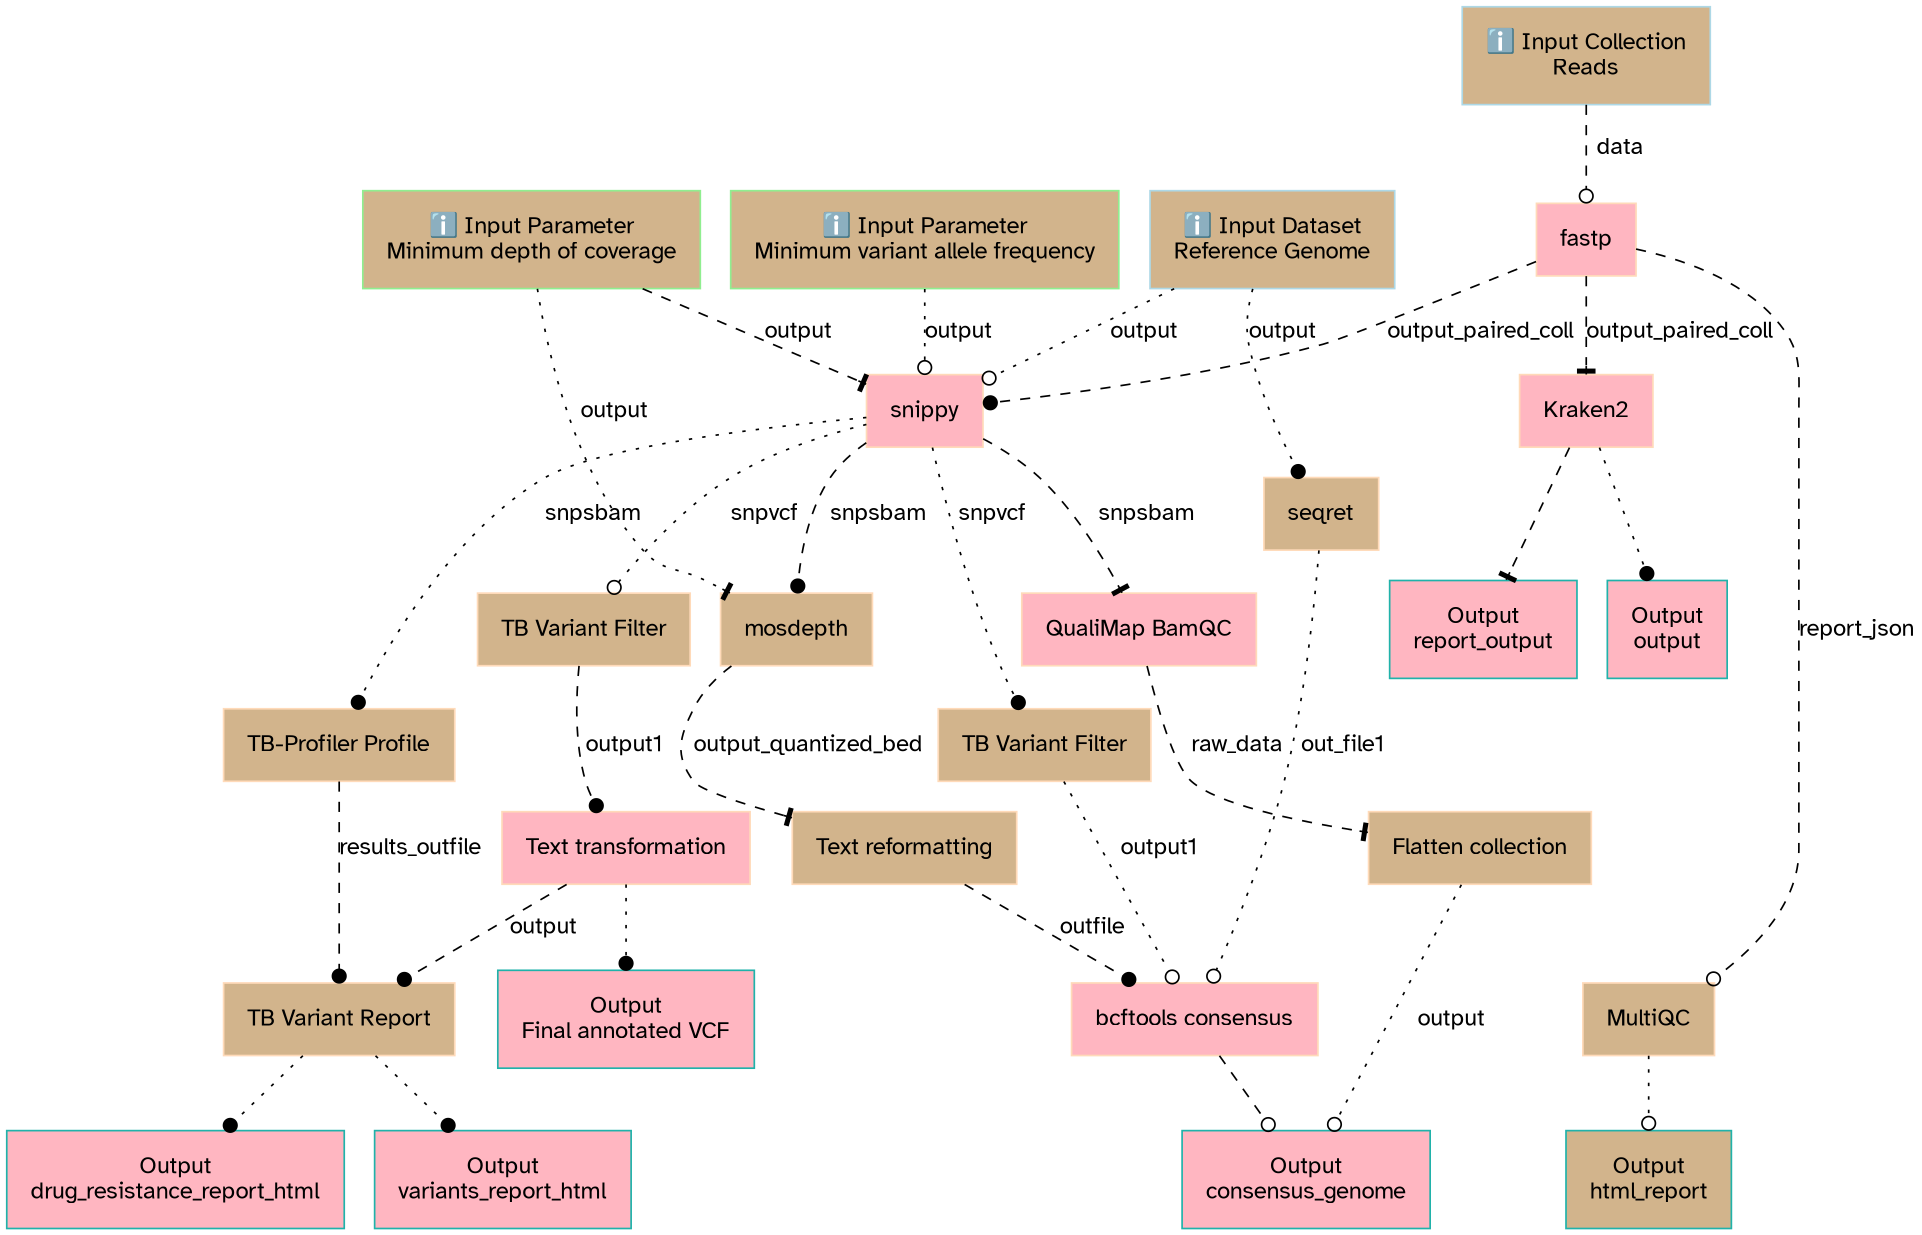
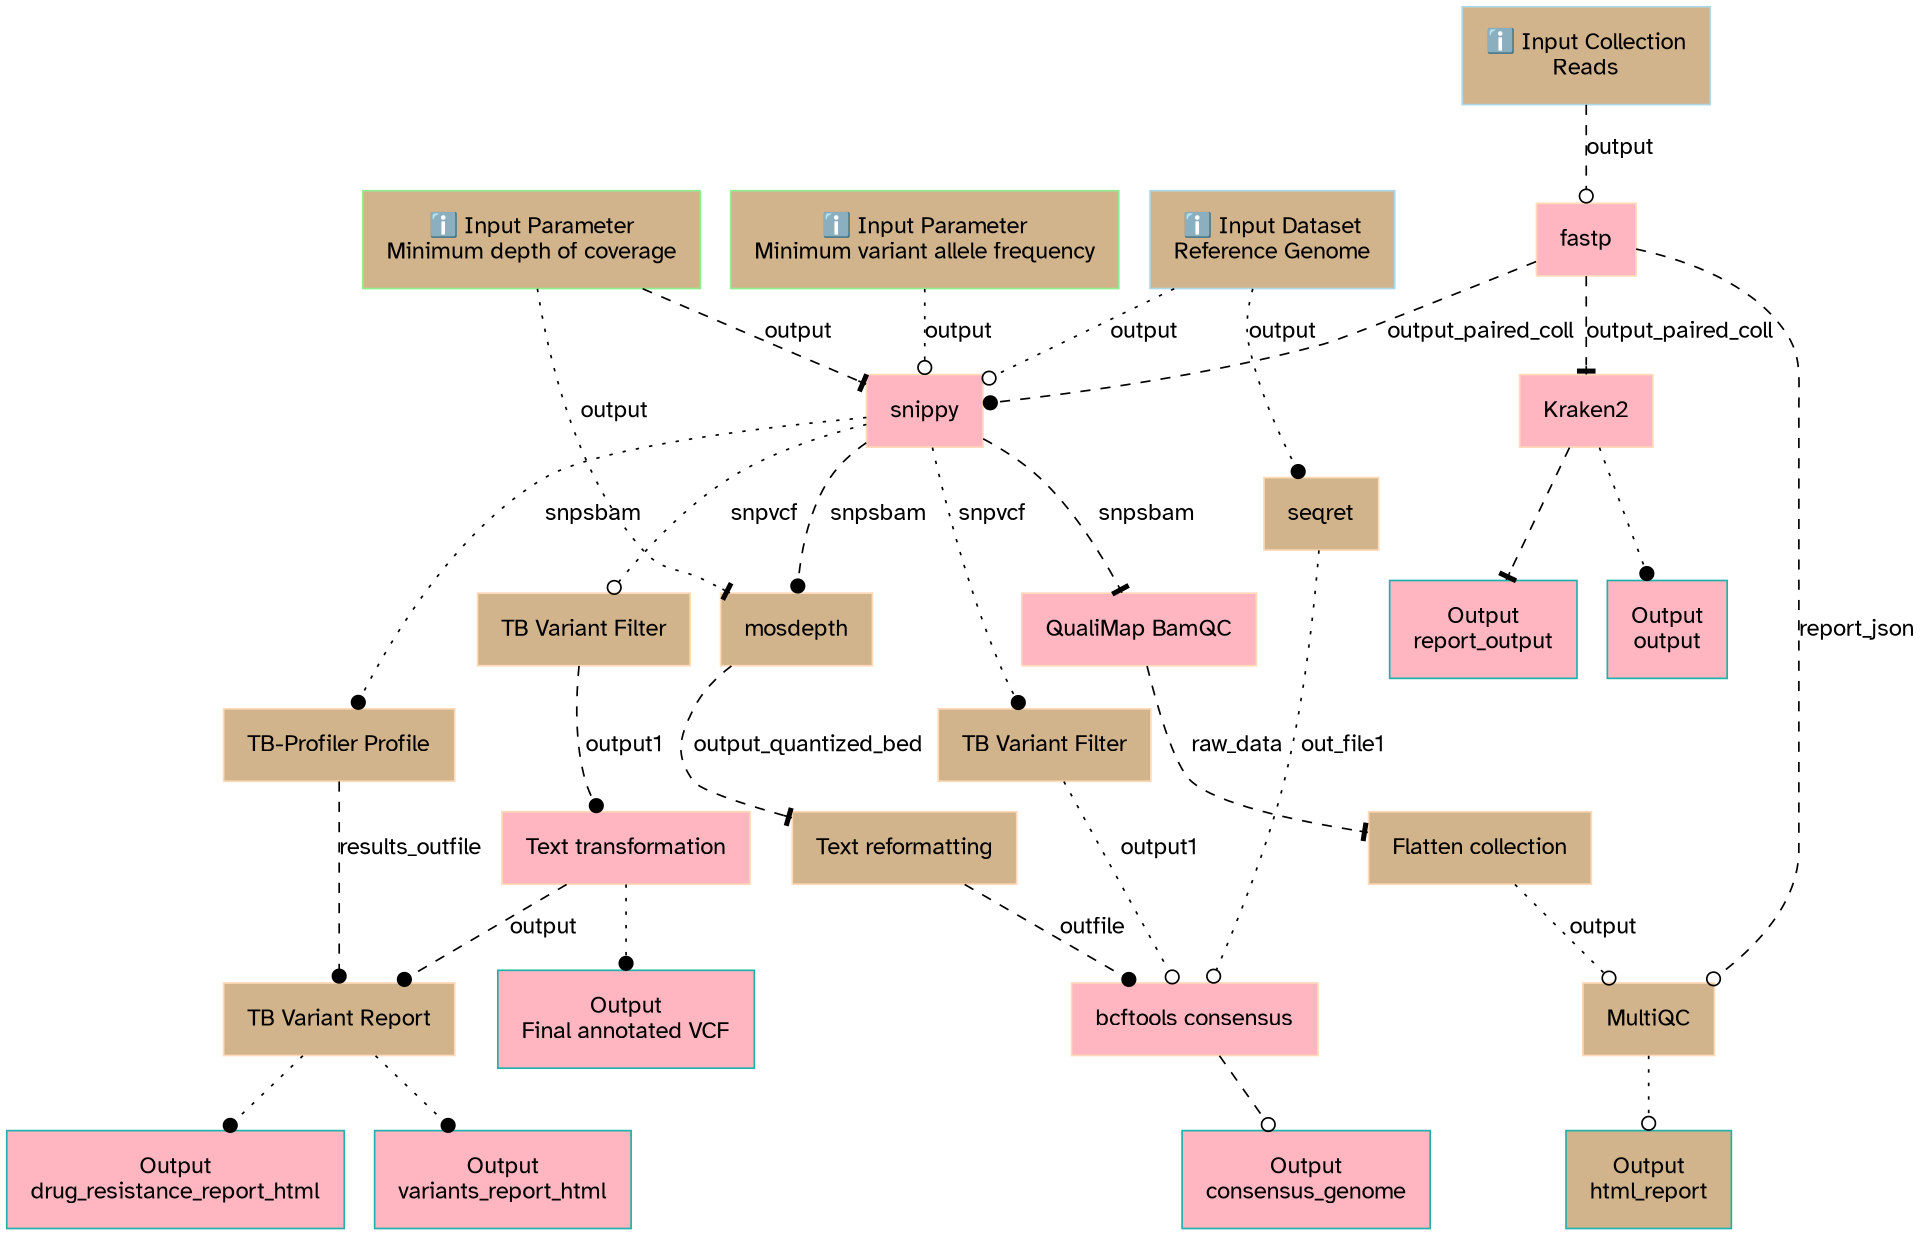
edge "ℹ️ Input Collection Reads" -> "fastp": label "data" -> "output"
edge "Flatten collection" -> "Output consensus_genome": now "Flatten collection" -> "MultiQC"
